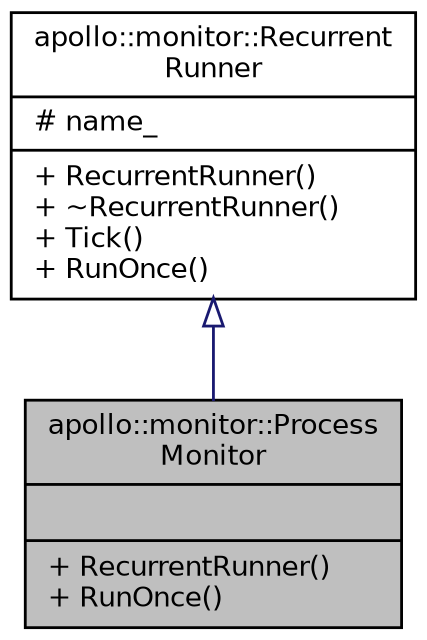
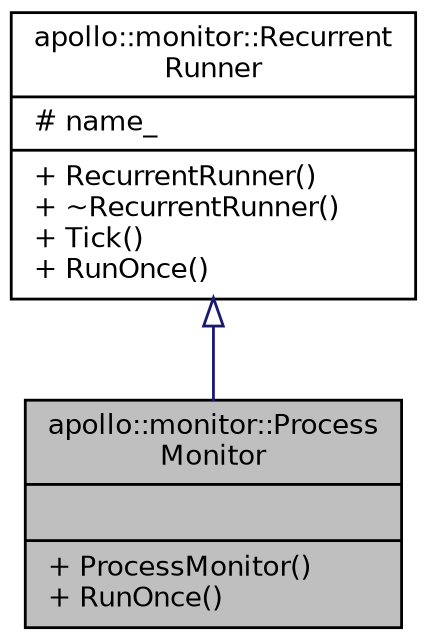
node "apollo::monitor::Process": text "+ RecurrentRunner()" -> "+ ProcessMonitor()"
